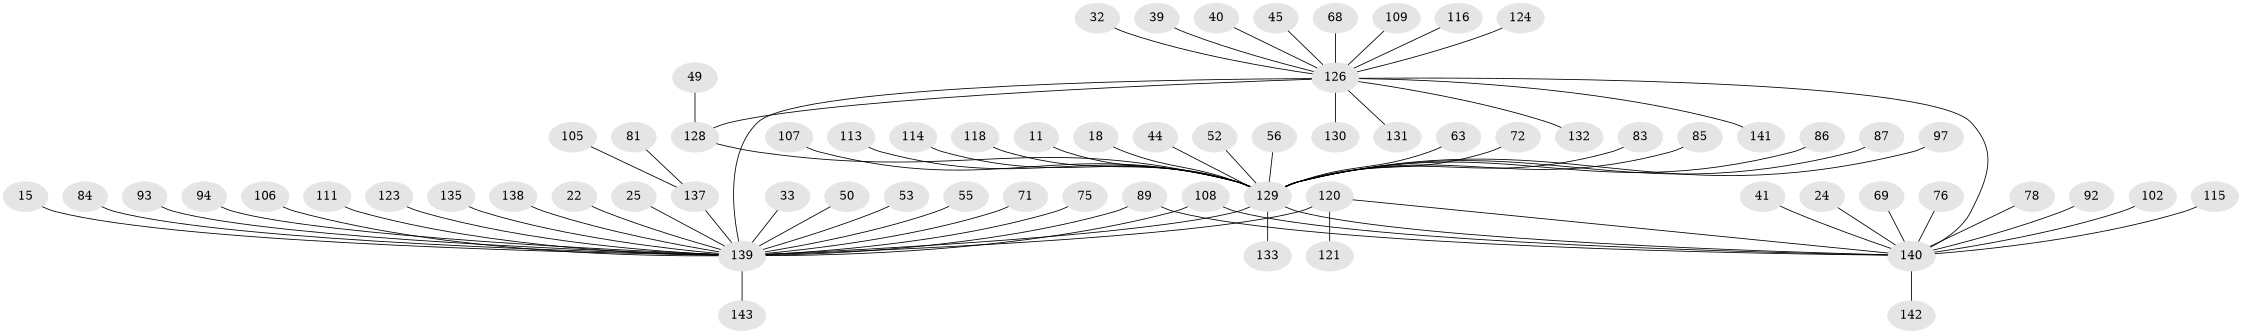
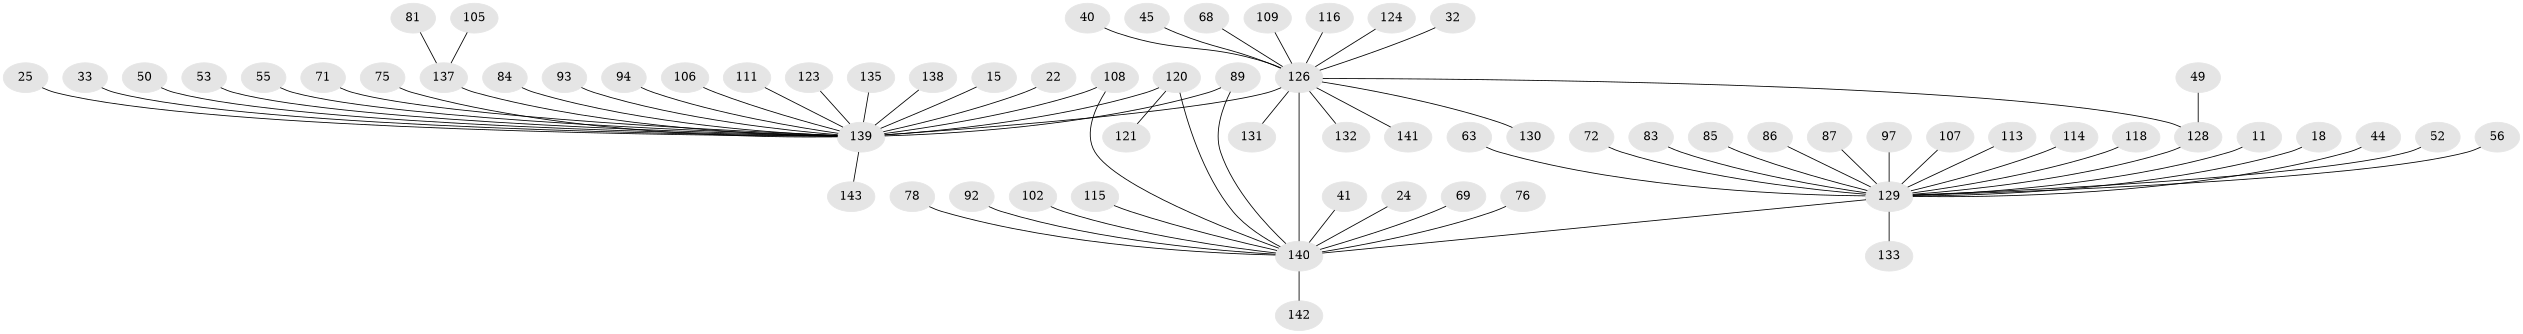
node "39": removed
edge "129" -- "139": removed
